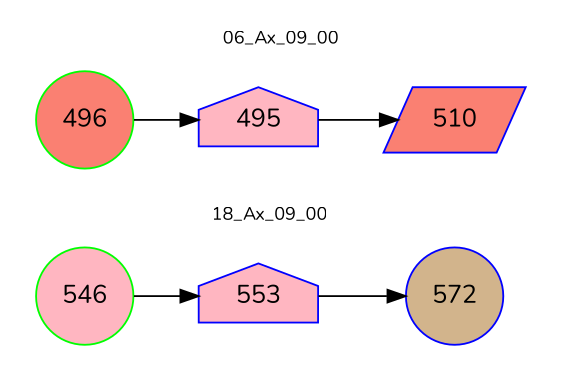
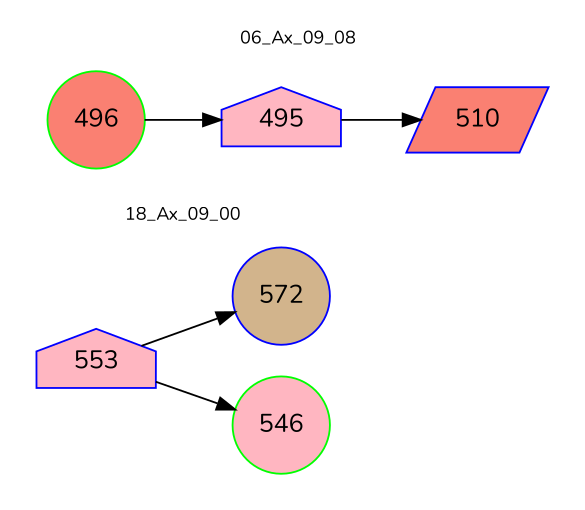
cluster "06_Ax_09_00": label "06_Ax_09_00" -> "06_Ax_09_08"
edge "546" -> "553": reversed
